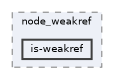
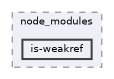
cluster "node_weakref": label "node_weakref" -> "node_modules"
